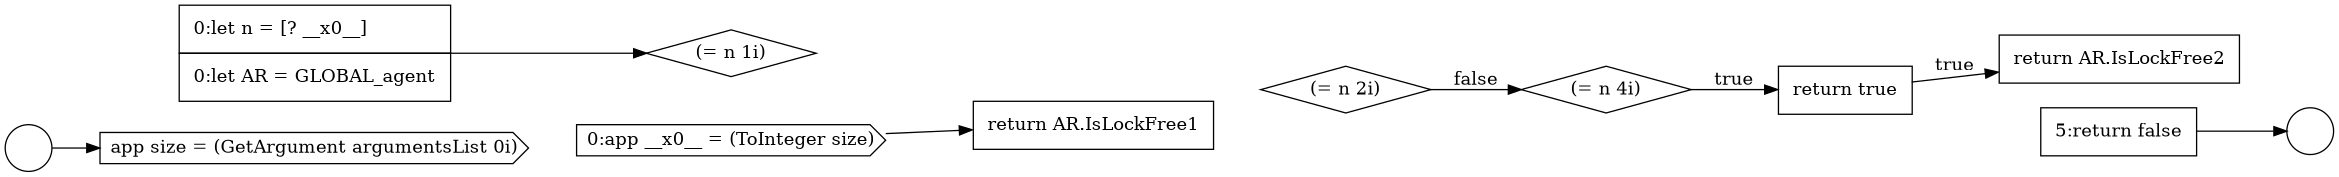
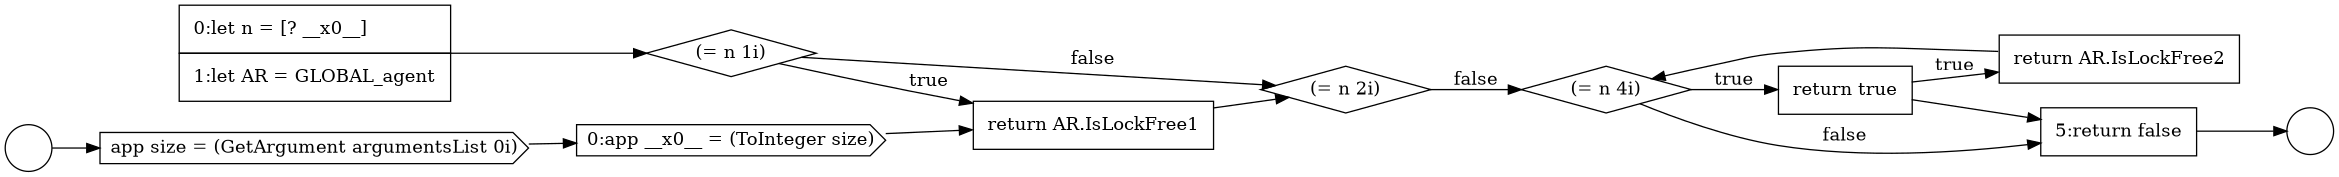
edge "return AR.IsLockFree2" -> "(= n 4i)": added
edge "(= n 1i)" -> "(= n 2i)": added, label "false"
node "0:let n = [? __x0__]": text "0:let AR = GLOBAL_agent" -> "1:let AR = GLOBAL_agent"
edge "(= n 1i)" -> "return AR.IsLockFree1": added, label "true"
edge "return AR.IsLockFree1" -> "(= n 2i)": added
edge "return true" -> "5:return false": added
edge "app size = (GetArgument argumentsList 0i)" -> "0:app __x0__ = (ToInteger size)": added
edge "(= n 4i)" -> "5:return false": added, label "false"
